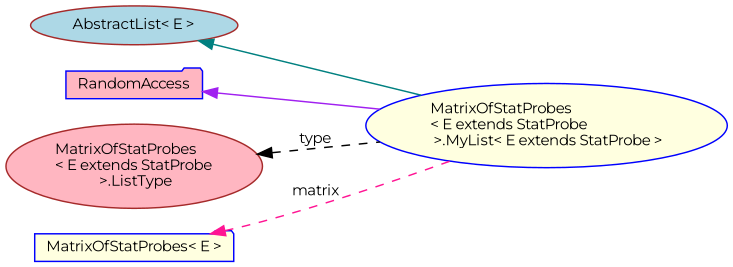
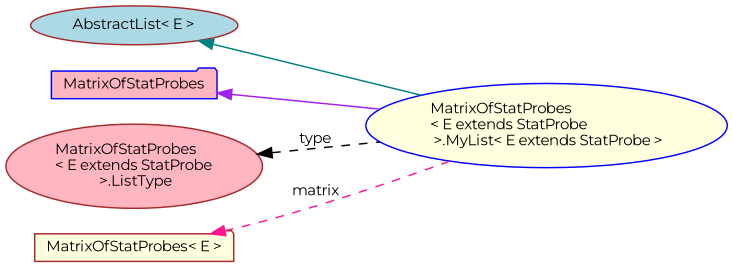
node "RandomAccess": label "RandomAccess" -> "MatrixOfStatProbes"
node "MatrixOfStatProbes< E >": color blue -> brown
